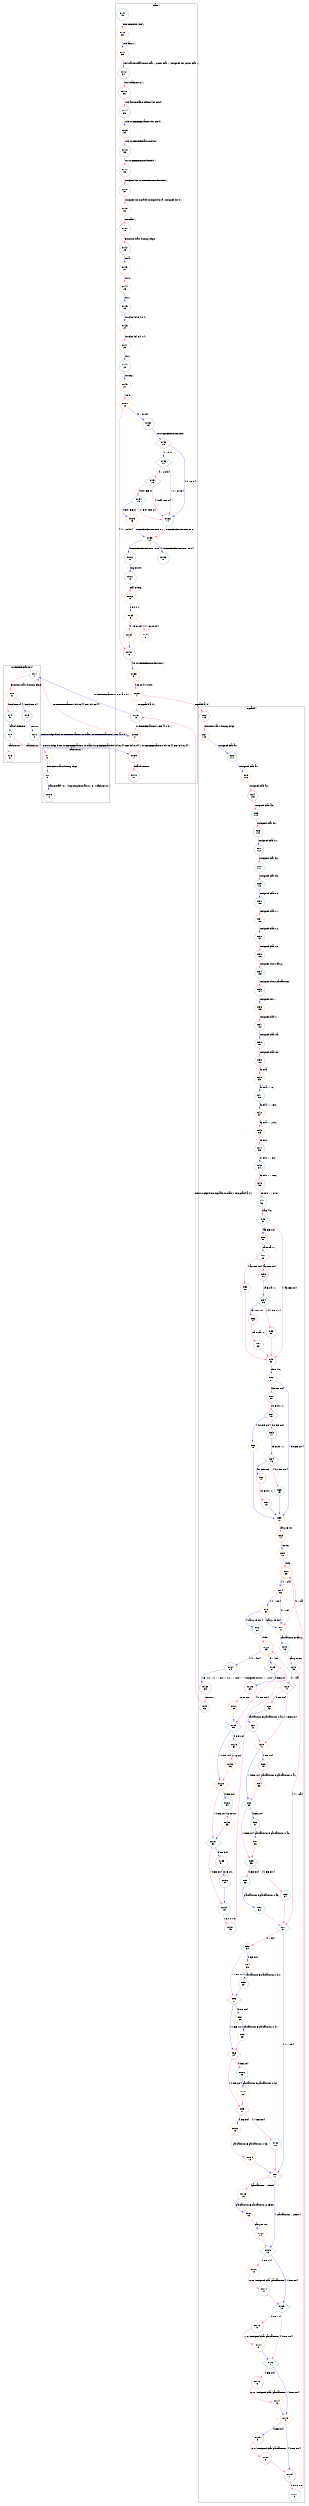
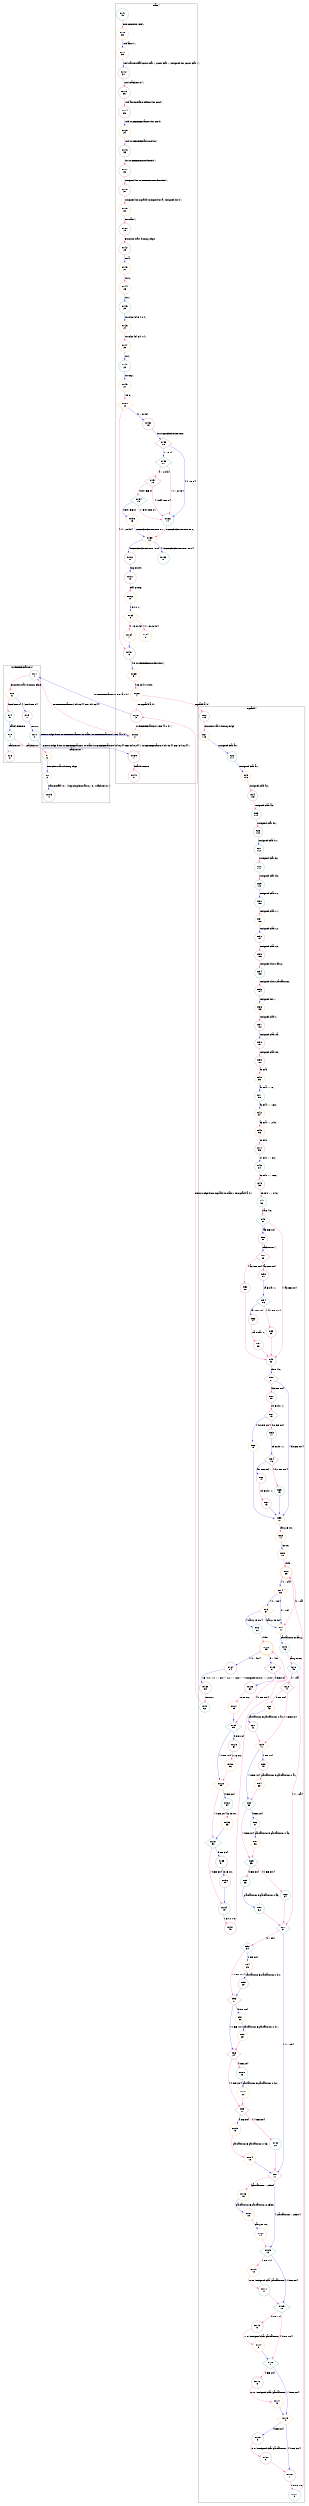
edge "N50 90" -> "N51 89": label "na = na - 1;" -> "reach_error();"
